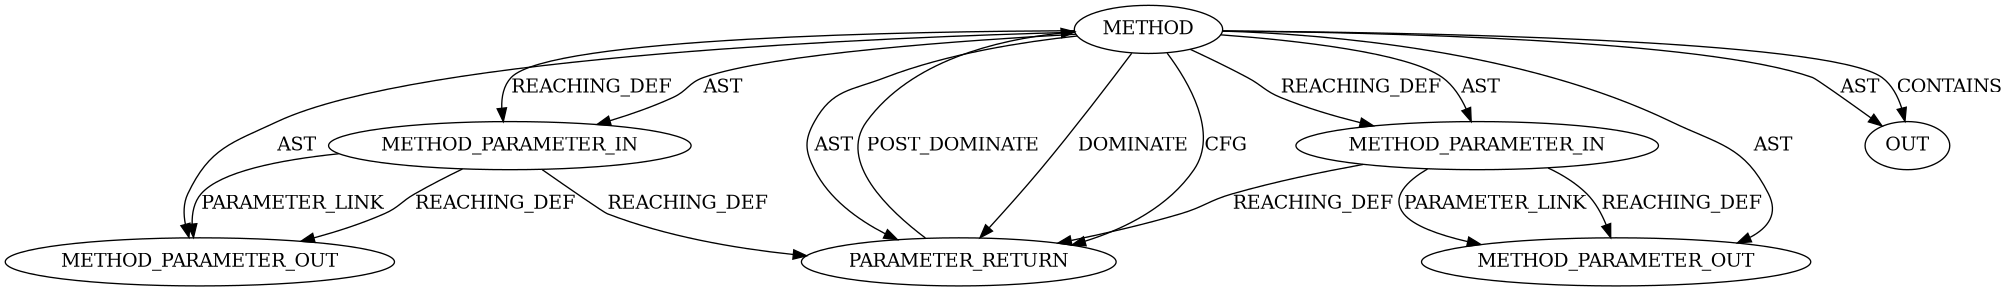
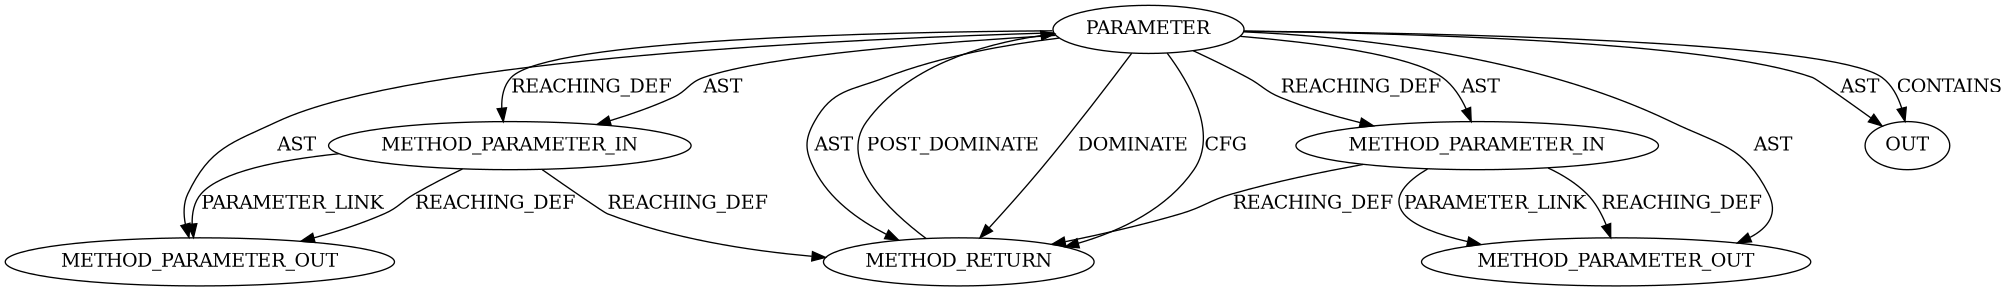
node "METHOD": label "METHOD" -> "PARAMETER"
node "PARAMETER_RETURN": label "PARAMETER_RETURN" -> "METHOD_RETURN"
